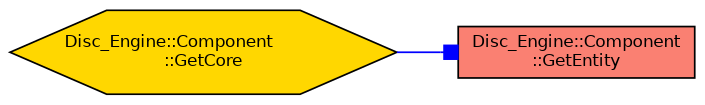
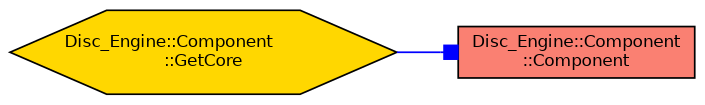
node "Disc_Engine::Component ::GetEntity": label "Disc_Engine::Component ::GetEntity" -> "Disc_Engine::Component ::Component"
